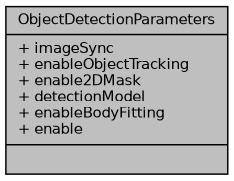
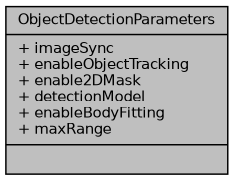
node "ObjectDetectionParameters": text "+ enable" -> "+ maxRange"
